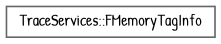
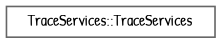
node "TraceServices::FMemoryTagInfo": label "TraceServices::FMemoryTagInfo" -> "TraceServices::TraceServices"
